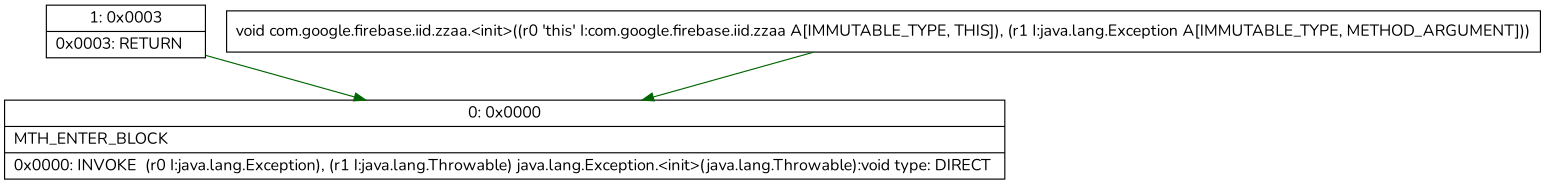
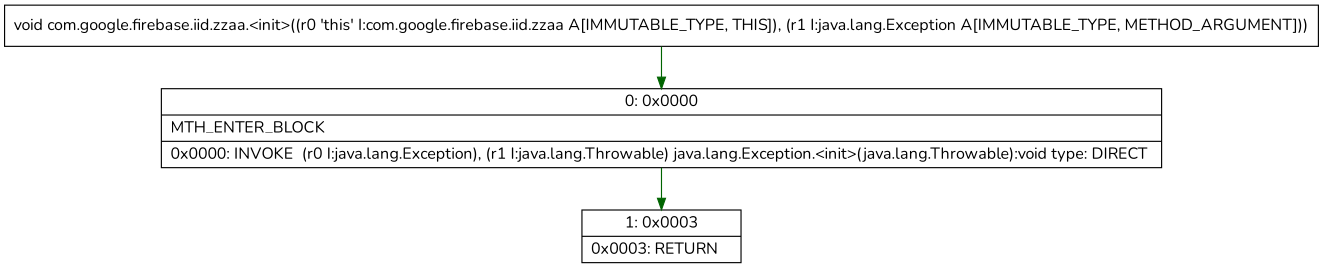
edge "1: 0x0003" -> "0: 0x0000": reversed
